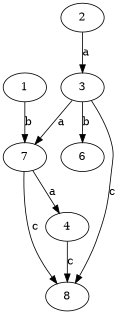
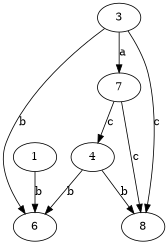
node "2": removed
edge "1" -> "7": now "1" -> "6"
edge "4" -> "6": added, label "b"
edge "7" -> "4": label "a" -> "c"
edge "4" -> "8": label "c" -> "b"
